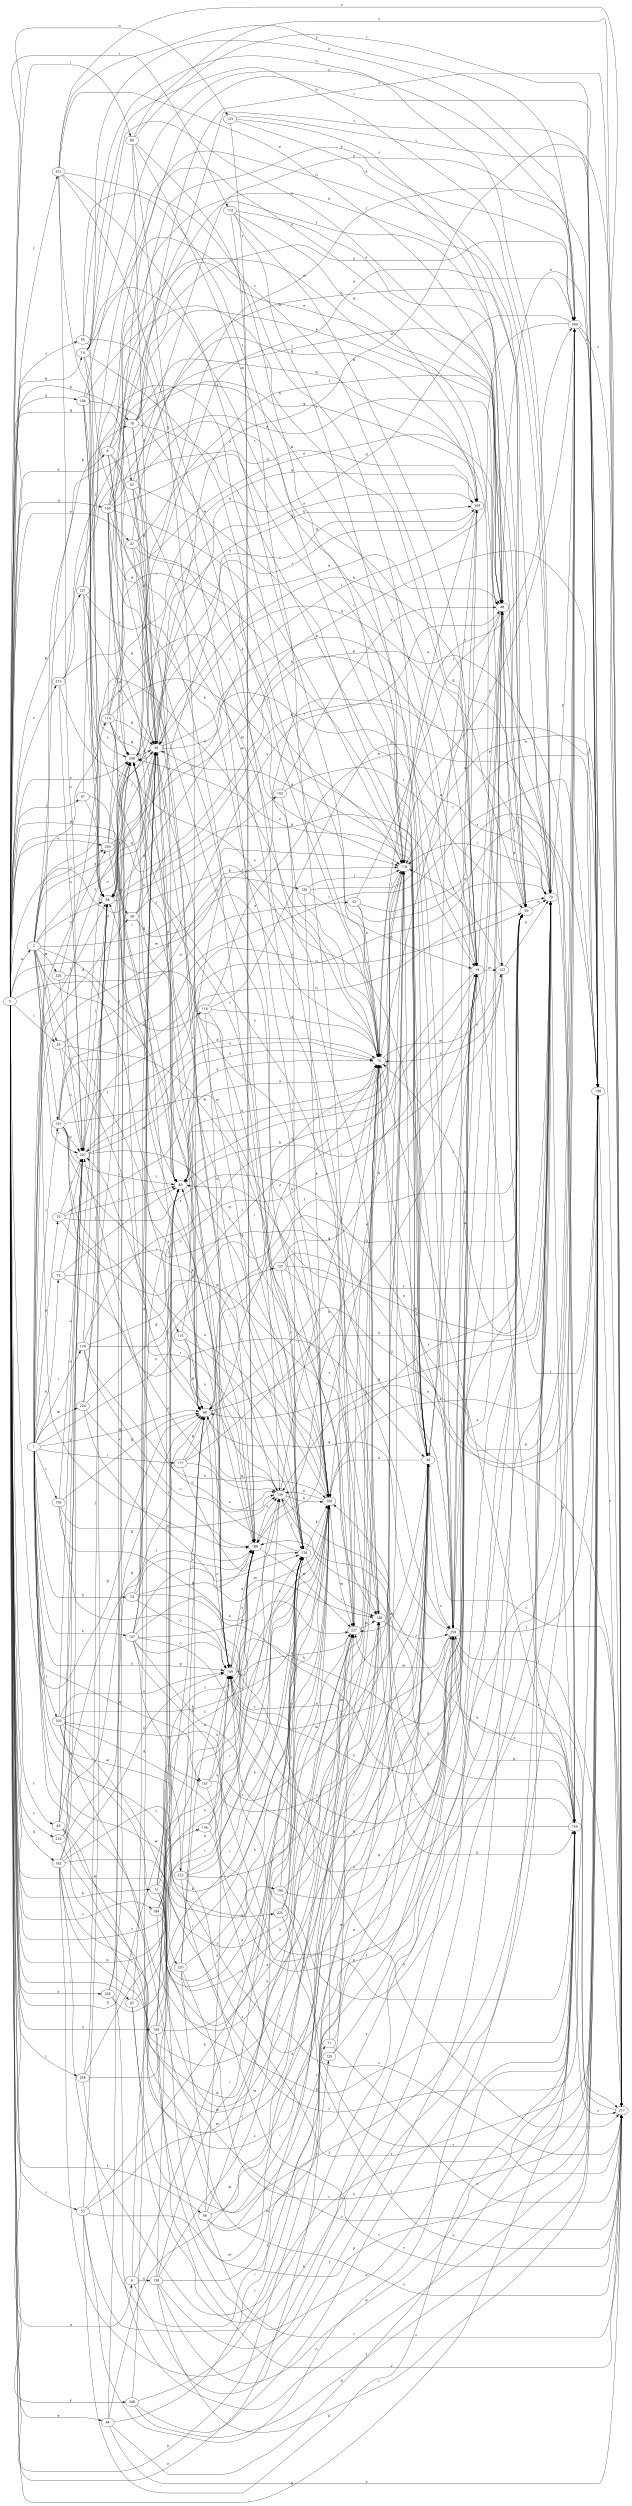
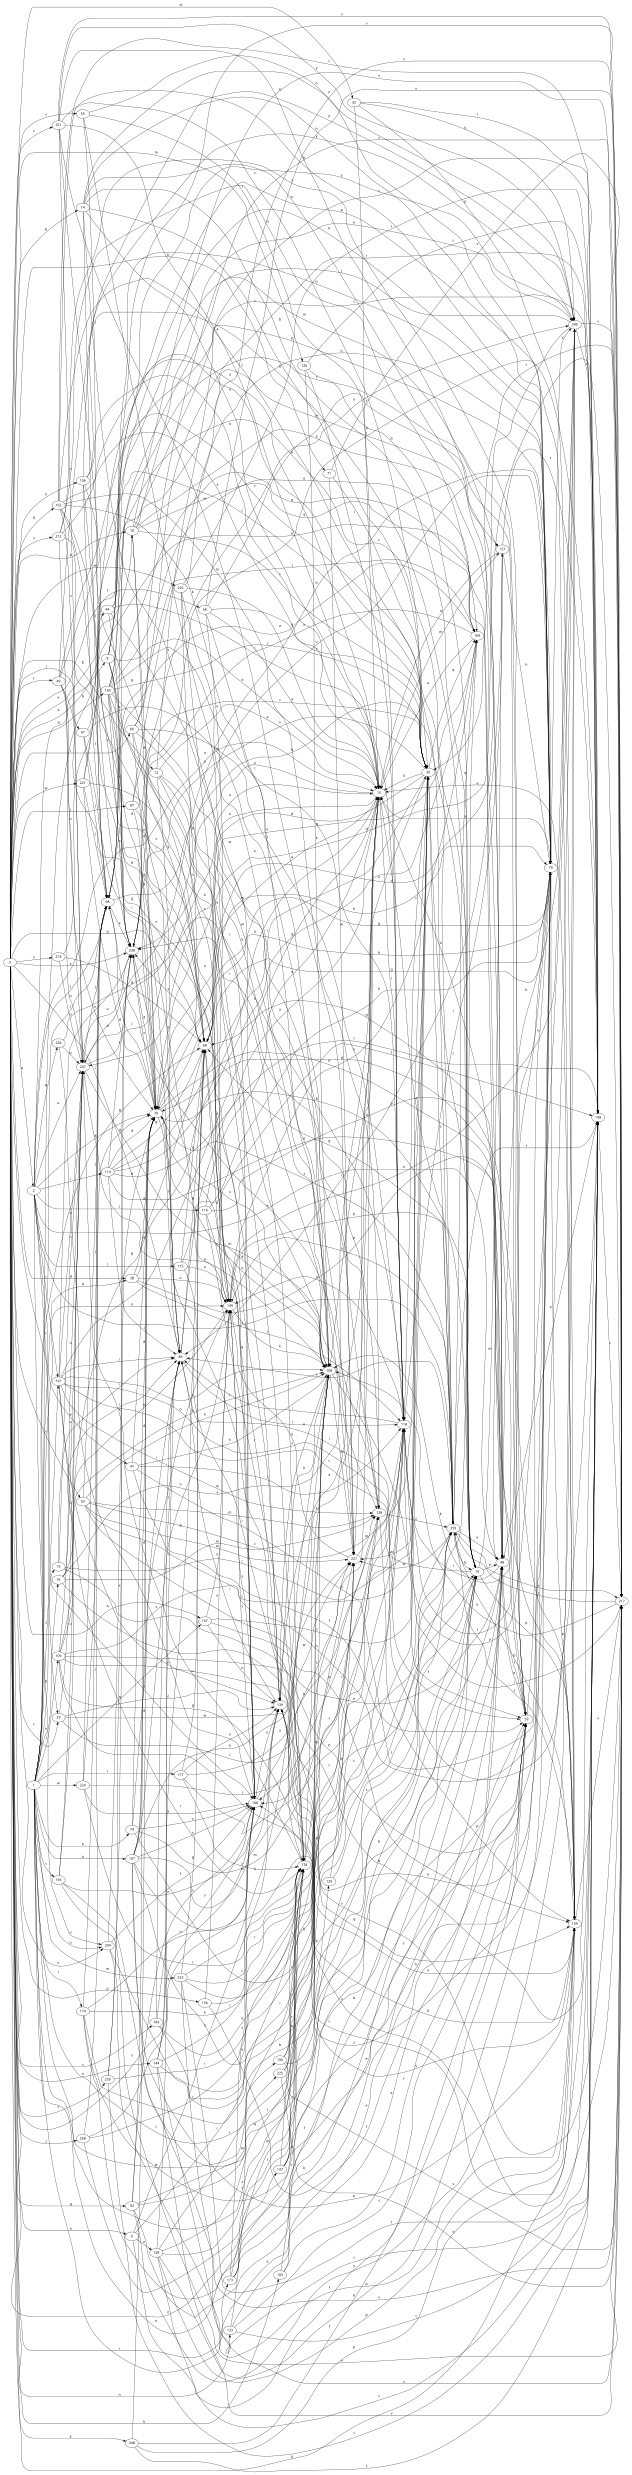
edge "2" -> "108": removed, label "k"
